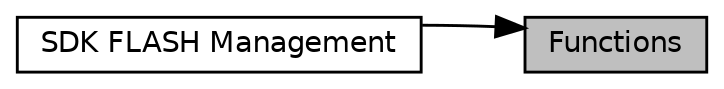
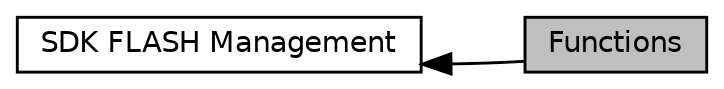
edge "SDK FLASH Management" -> "Functions": reversed
